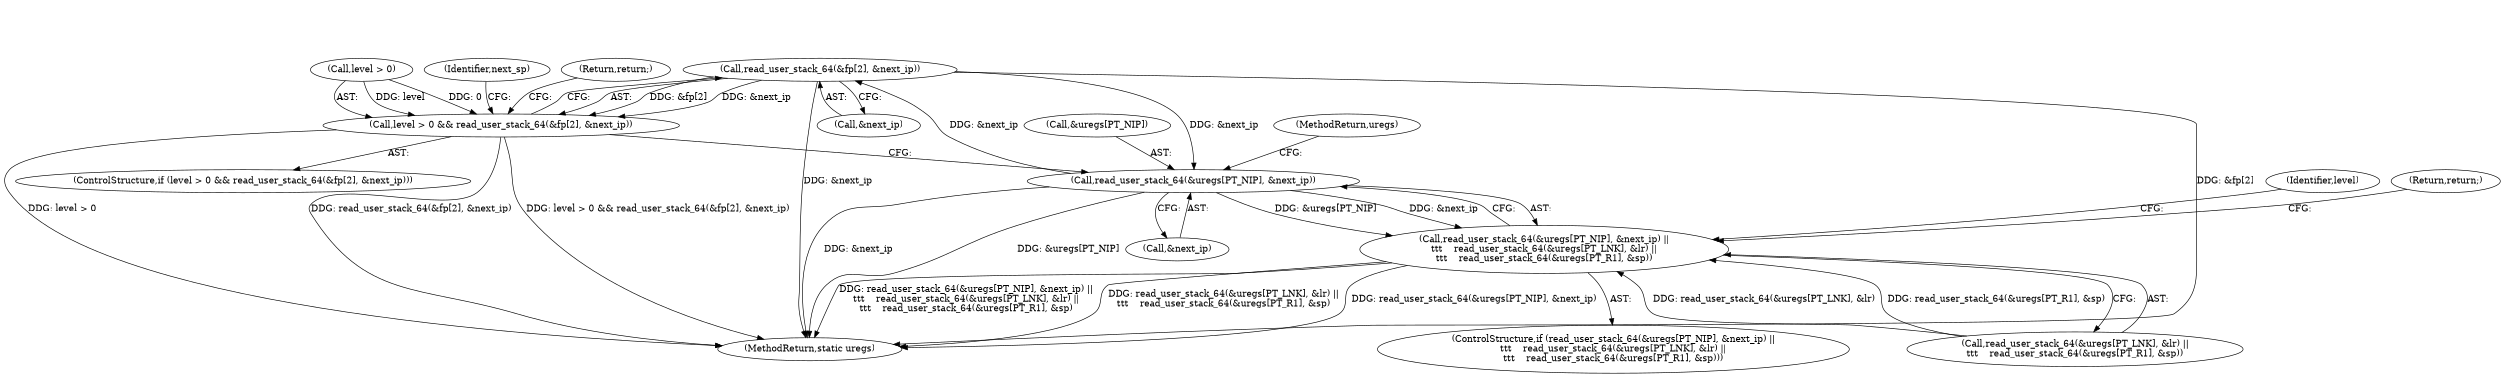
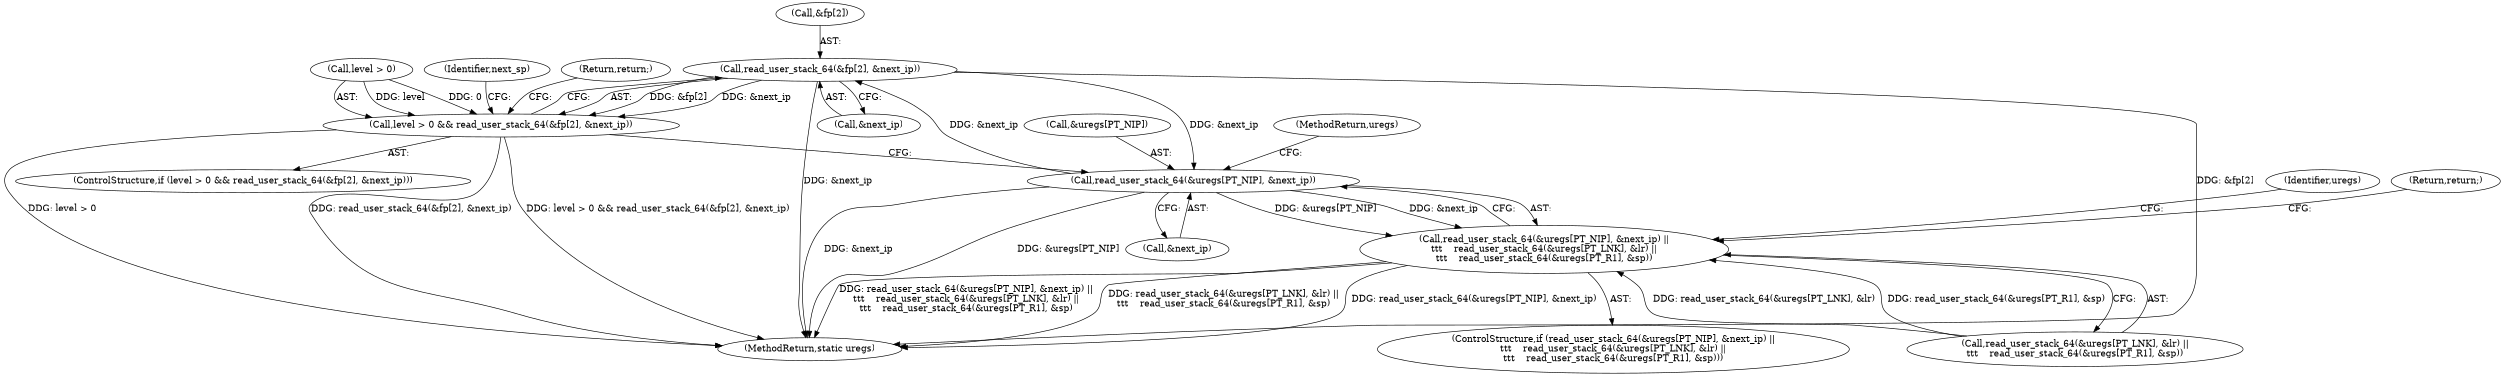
node "(Call,&fp[2])": added
node "(Identifier,level)": label "(Identifier,level)" -> "(Identifier,uregs)"
